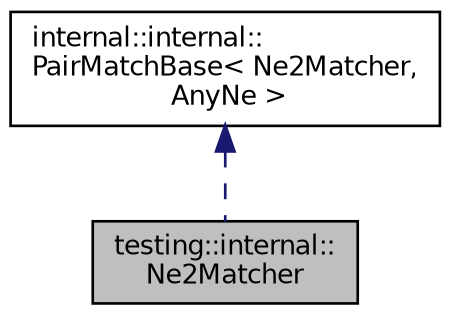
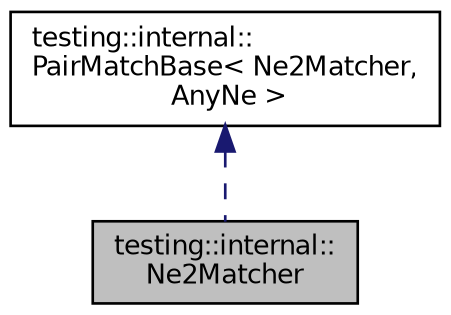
node "internal::internal:: PairMatchBase< Ne2Matcher, AnyNe >": label "internal::internal:: PairMatchBase< Ne2Matcher, AnyNe >" -> "testing::internal:: PairMatchBase< Ne2Matcher, AnyNe >"
